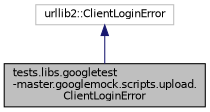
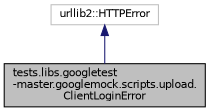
node "urllib2::ClientLoginError": label "urllib2::ClientLoginError" -> "urllib2::HTTPError"
